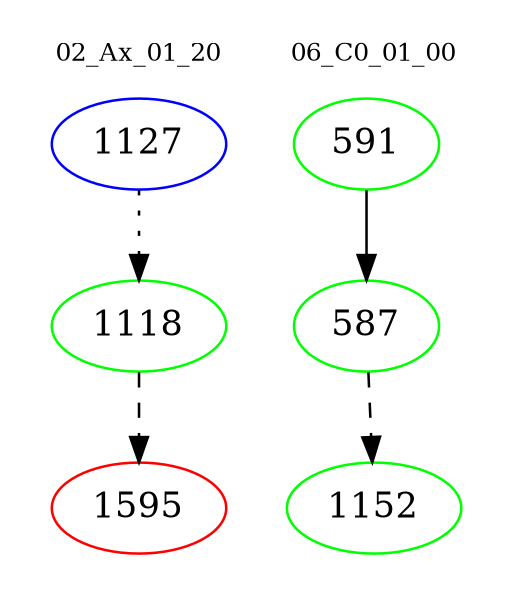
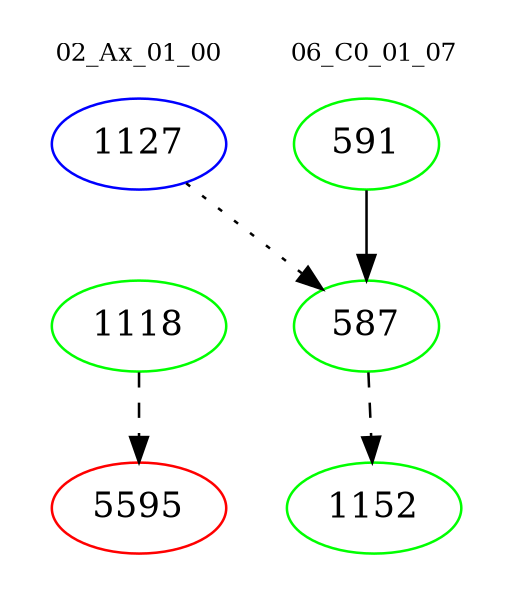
cluster "02_Ax_01_20": label "02_Ax_01_20" -> "02_Ax_01_00"
cluster "06_C0_01_00": label "06_C0_01_00" -> "06_C0_01_07"
edge "1127" -> "1118": now "1127" -> "587"
node "1595": label "1595" -> "5595"
